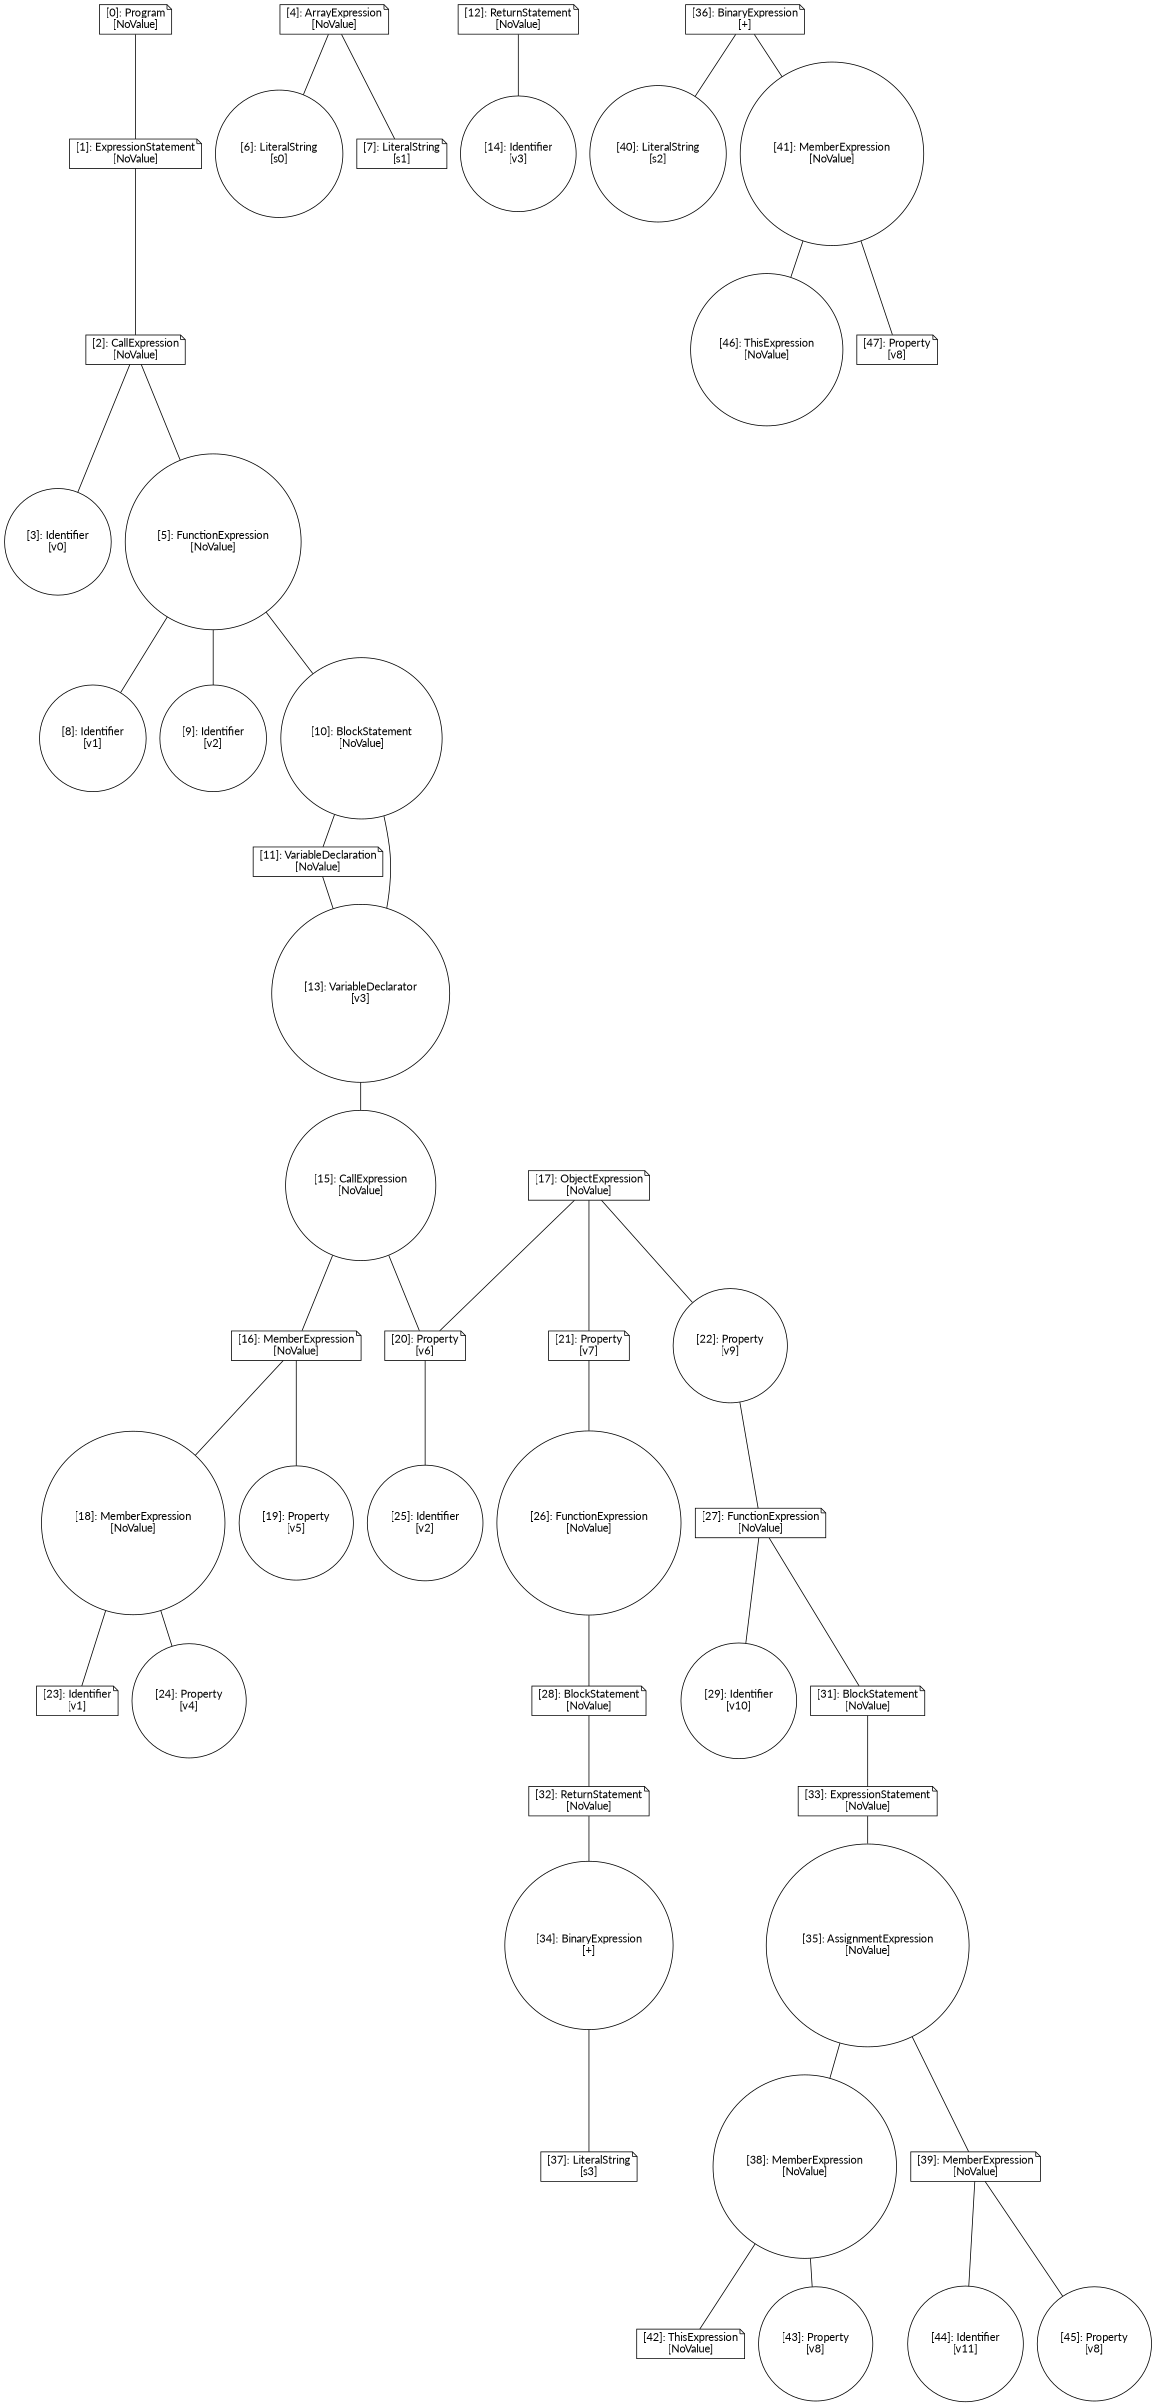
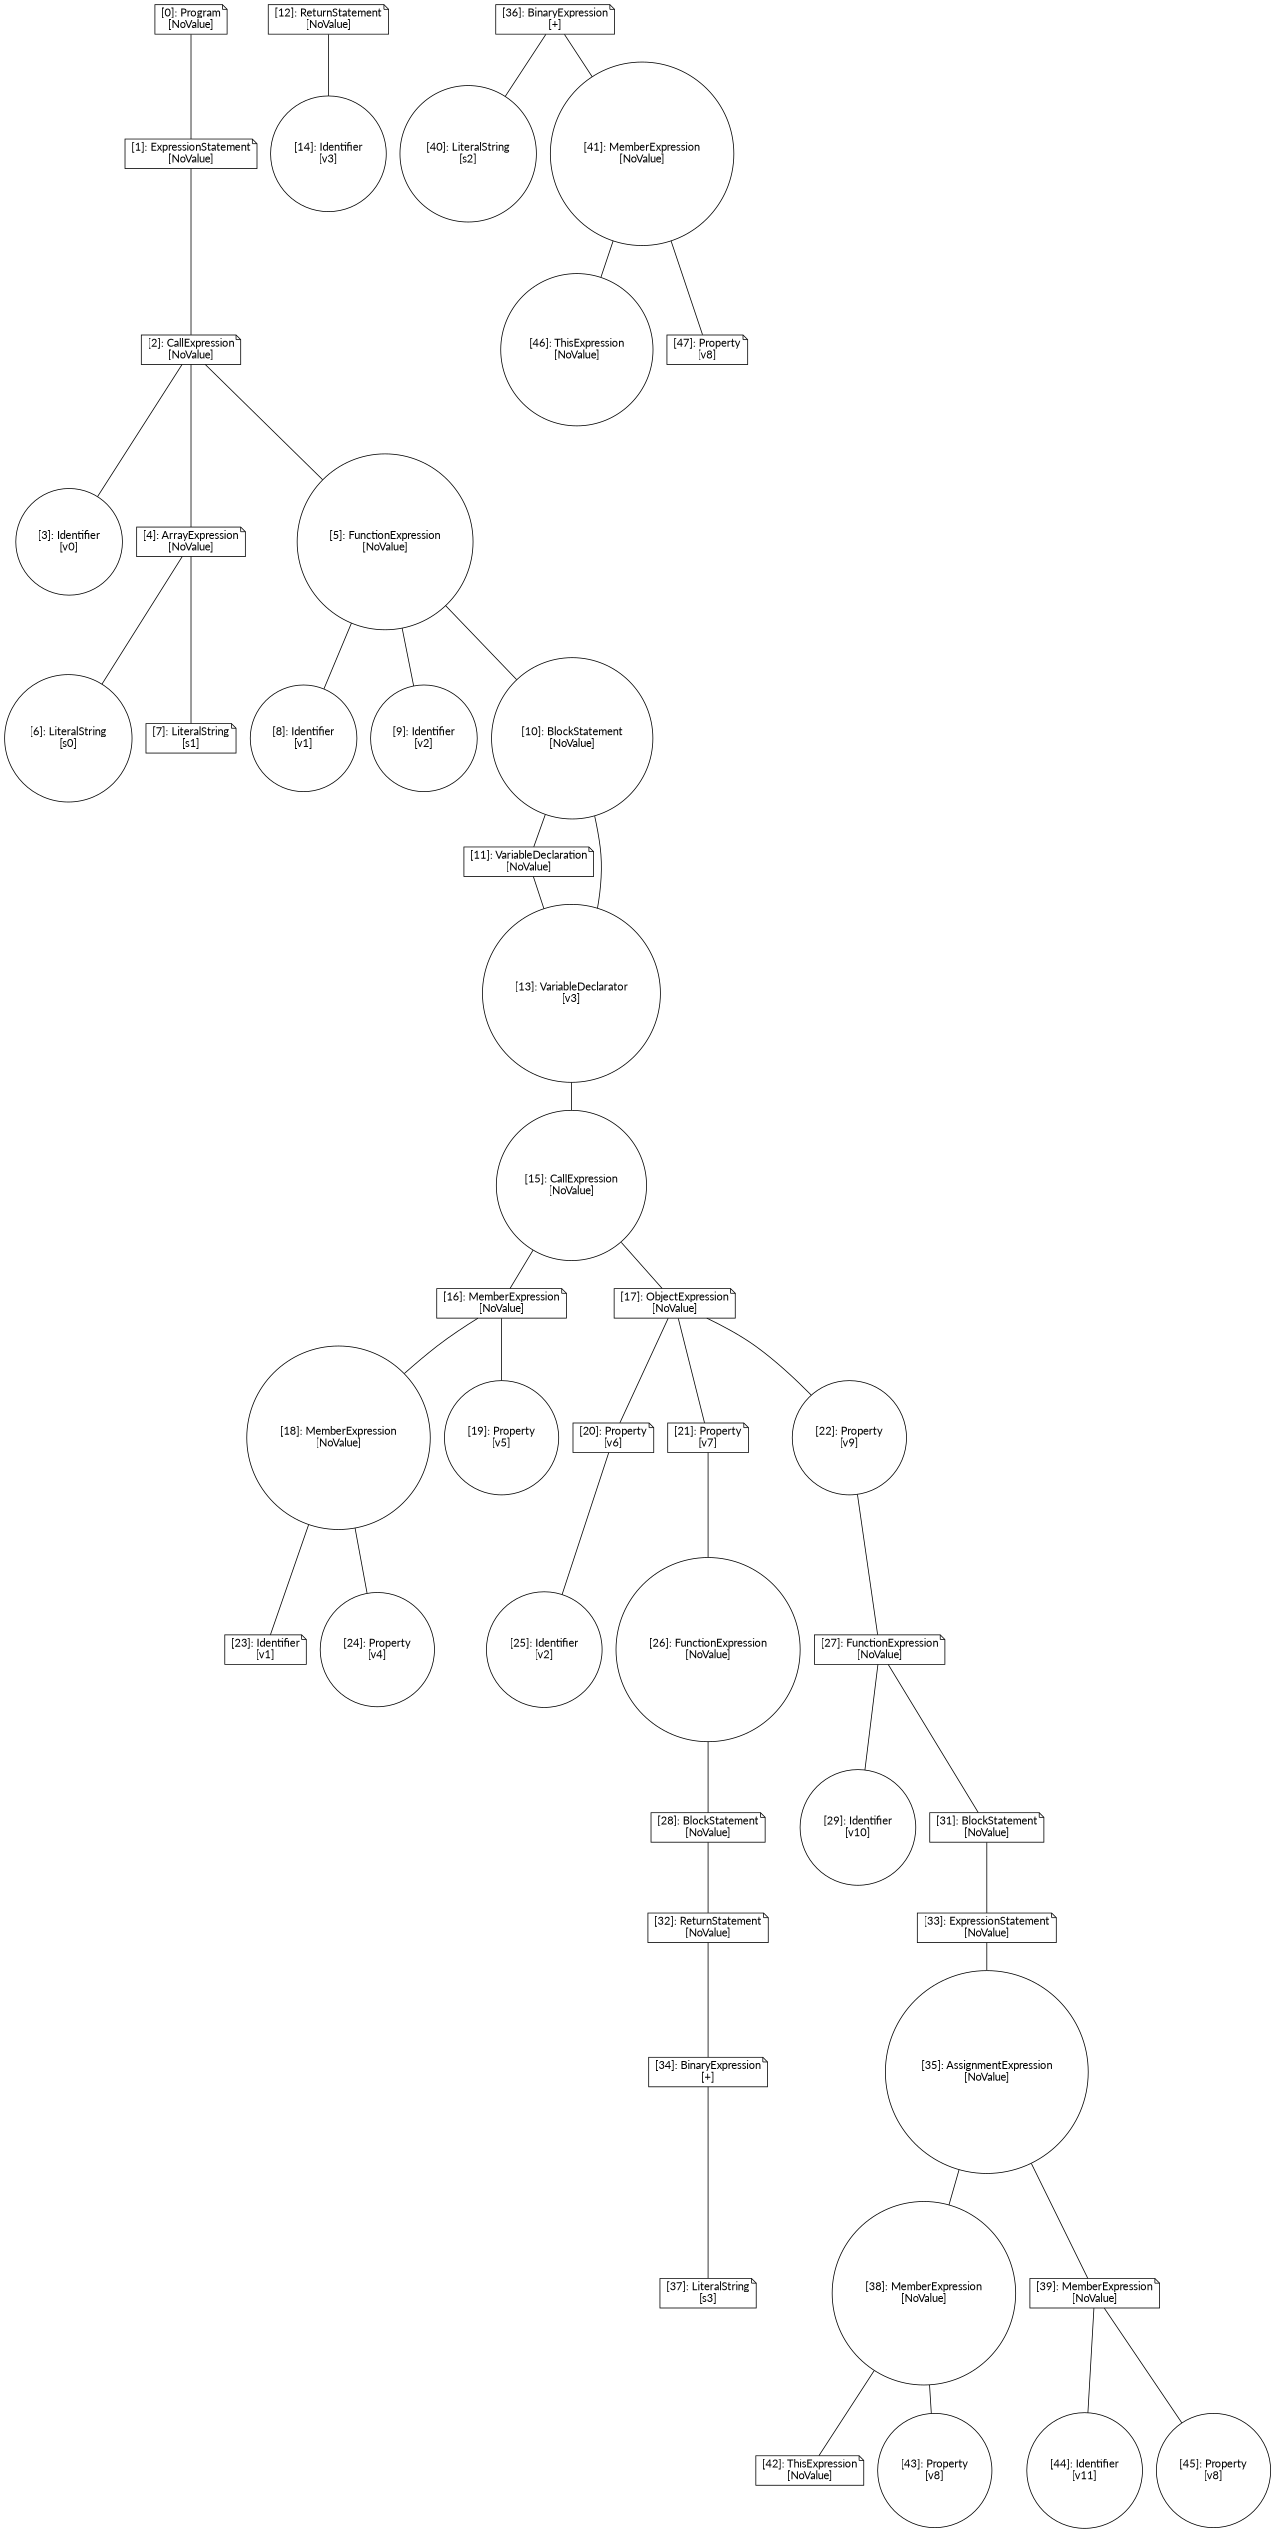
edge "[2]: CallExpression [NoValue]" -- "[4]: ArrayExpression [NoValue]": added
edge "[15]: CallExpression [NoValue]" -- "[20]: Property [v6]": now "[15]: CallExpression [NoValue]" -- "[17]: ObjectExpression [NoValue]"
node "[34]: BinaryExpression [+]": shape circle -> note
